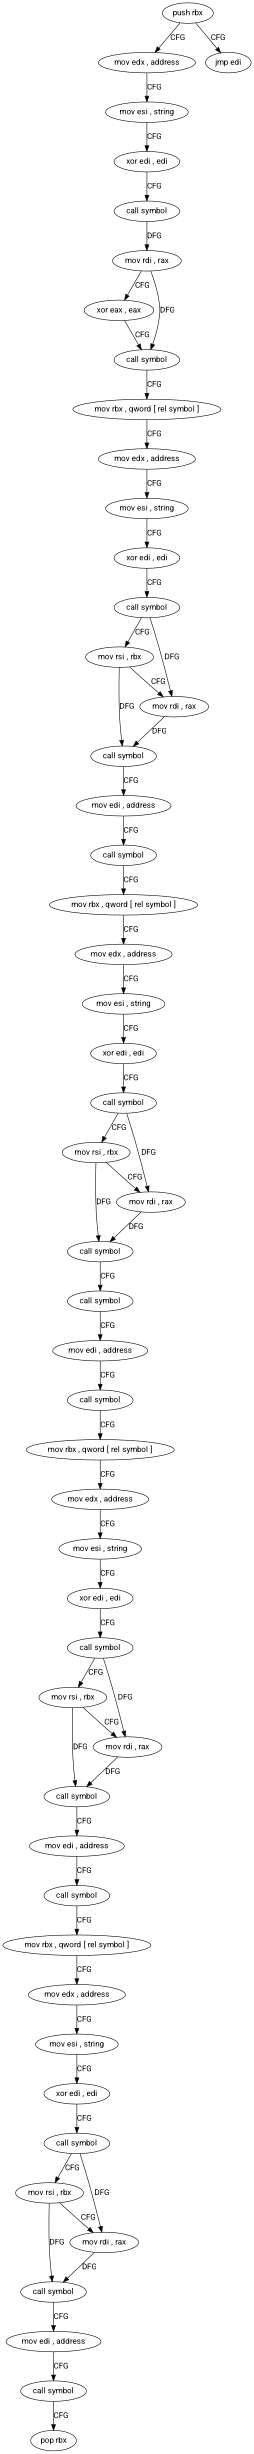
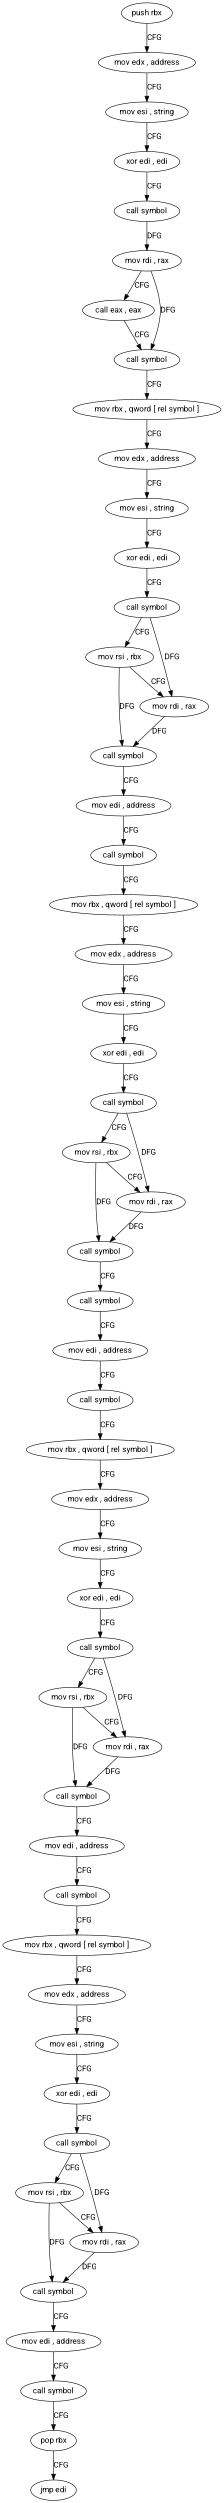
edge "push rbx" -> "jmp edi": now "pop rbx" -> "jmp edi"
node "xor eax , eax": label "xor eax , eax" -> "call eax , eax"
